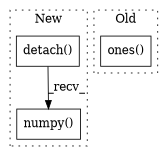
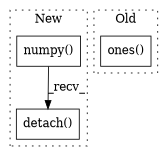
edge "detach()" -> "numpy()": reversed
